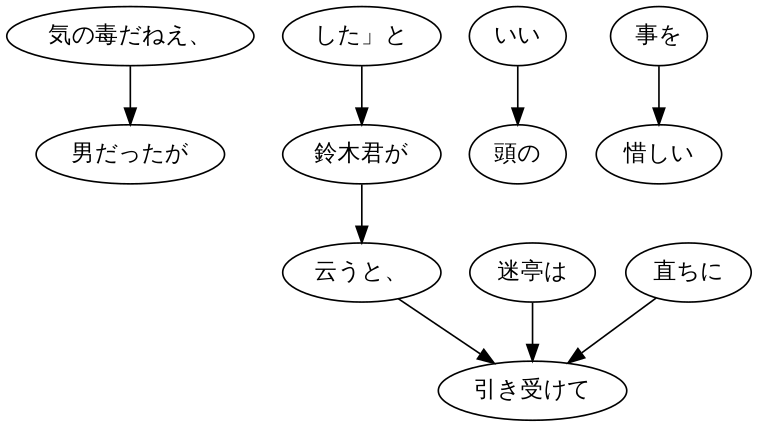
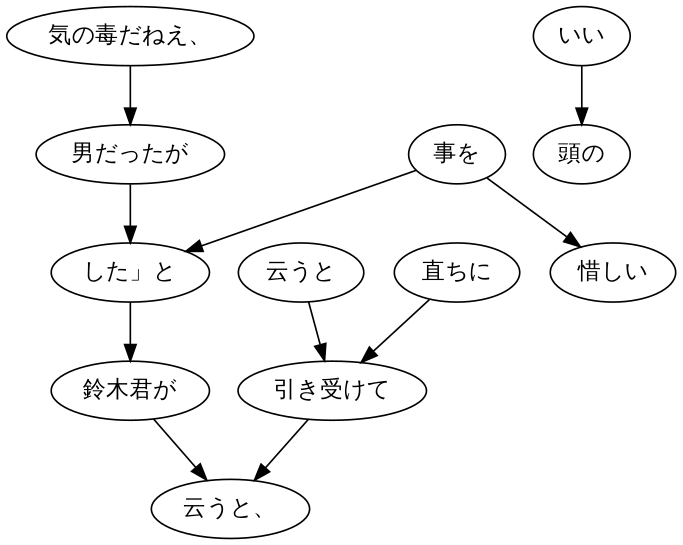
edge "男だったが" -> "した」と": added
edge "事を" -> "した」と": added
node "迷亭は": label "迷亭は" -> "云うと"
edge "云うと、" -> "引き受けて": reversed
